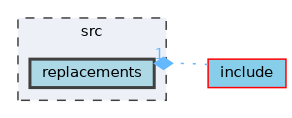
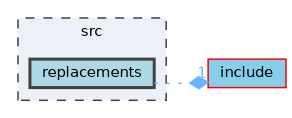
edge "include" -> "replacements": reversed
